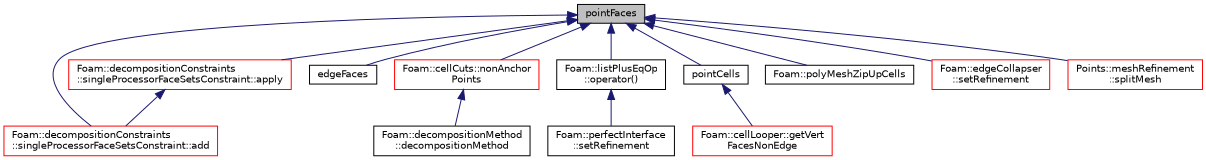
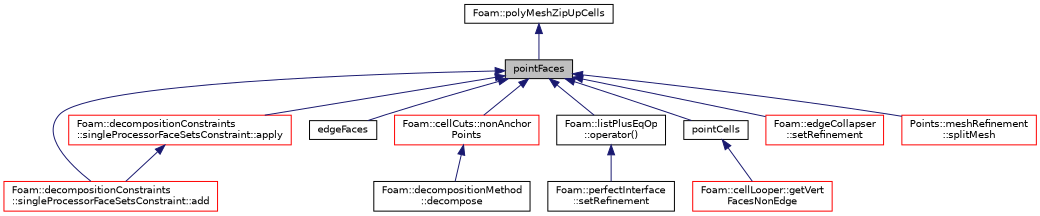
edge "Foam::polyMeshZipUpCells" -> "pointFaces": reversed
node "Foam::decompositionMethod ::decompositionMethod": label "Foam::decompositionMethod ::decompositionMethod" -> "Foam::decompositionMethod ::decompose"
